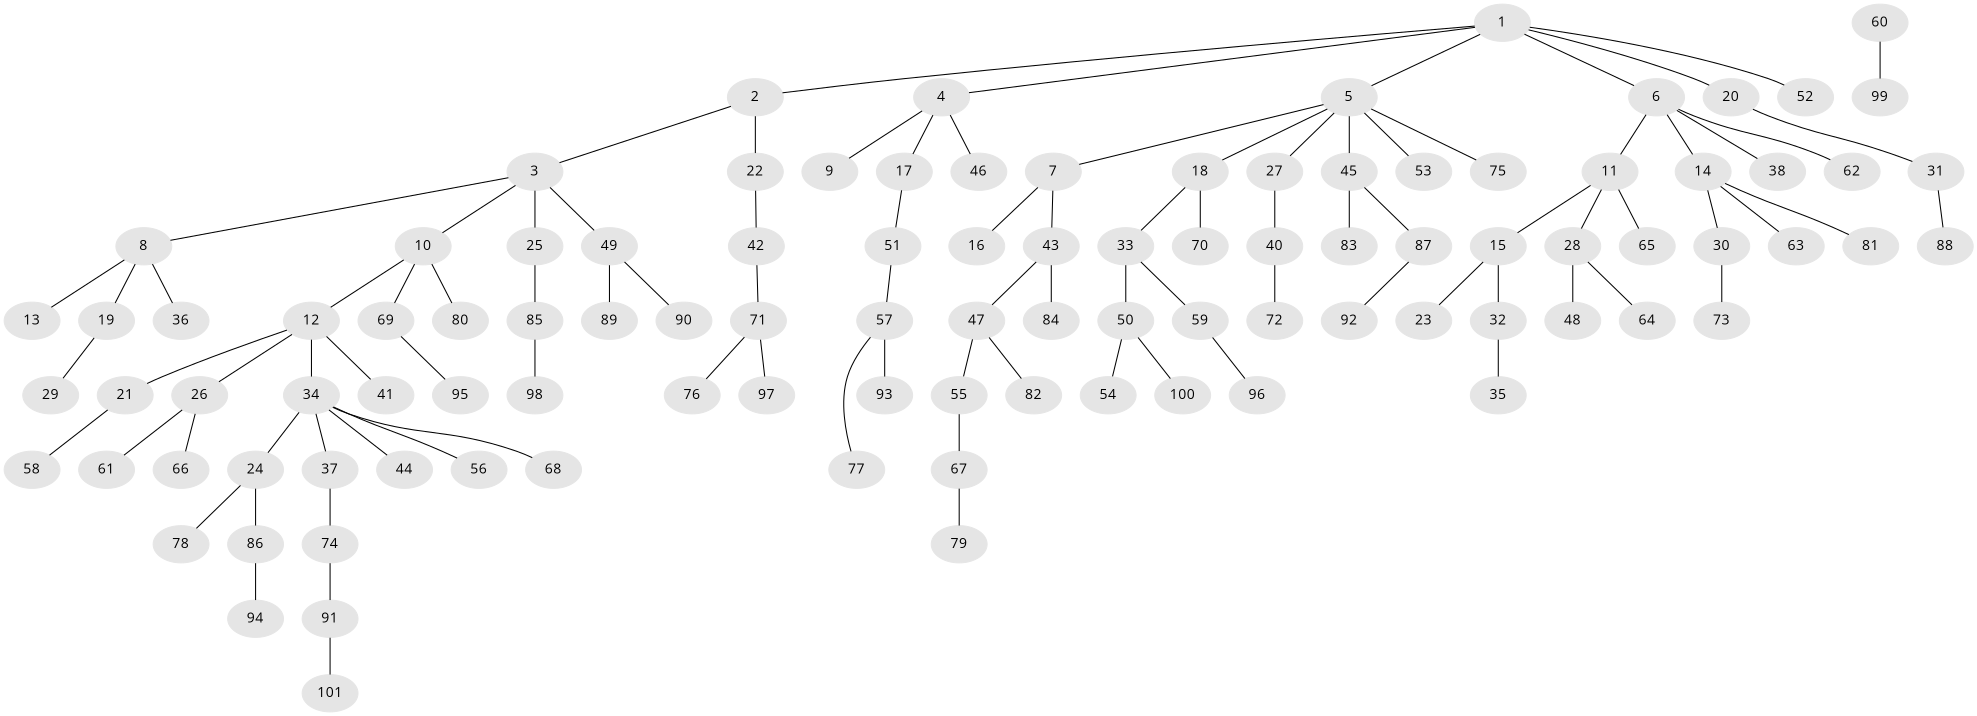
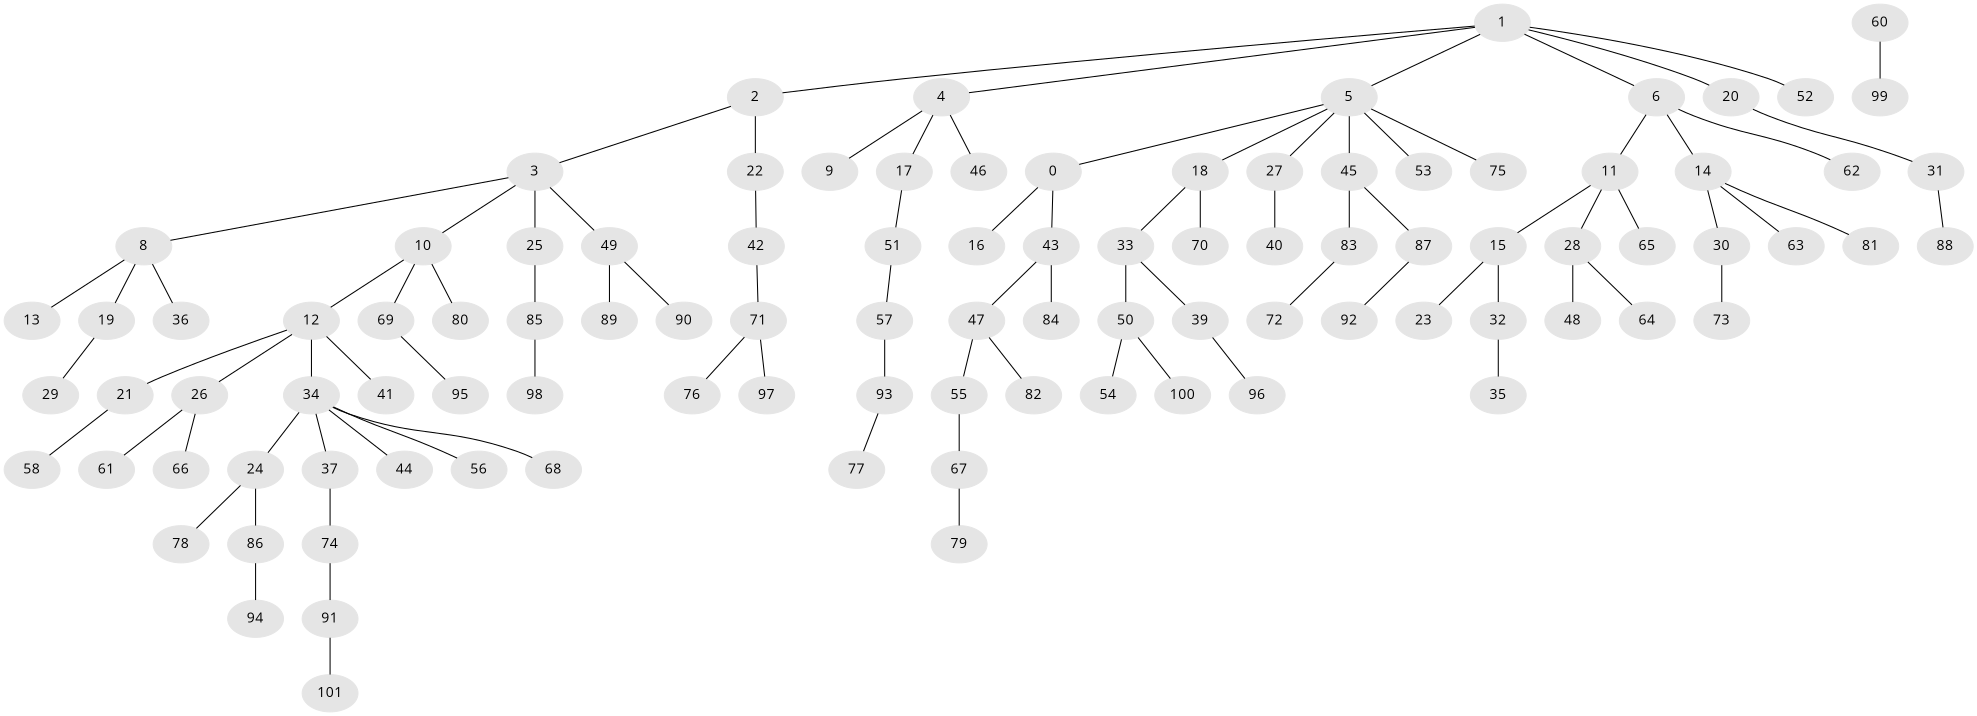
node "7": label "7" -> "0"
node "38": removed
edge "40" -- "72": now "83" -- "72"
node "59": label "59" -> "39"
edge "57" -- "77": now "93" -- "77"
